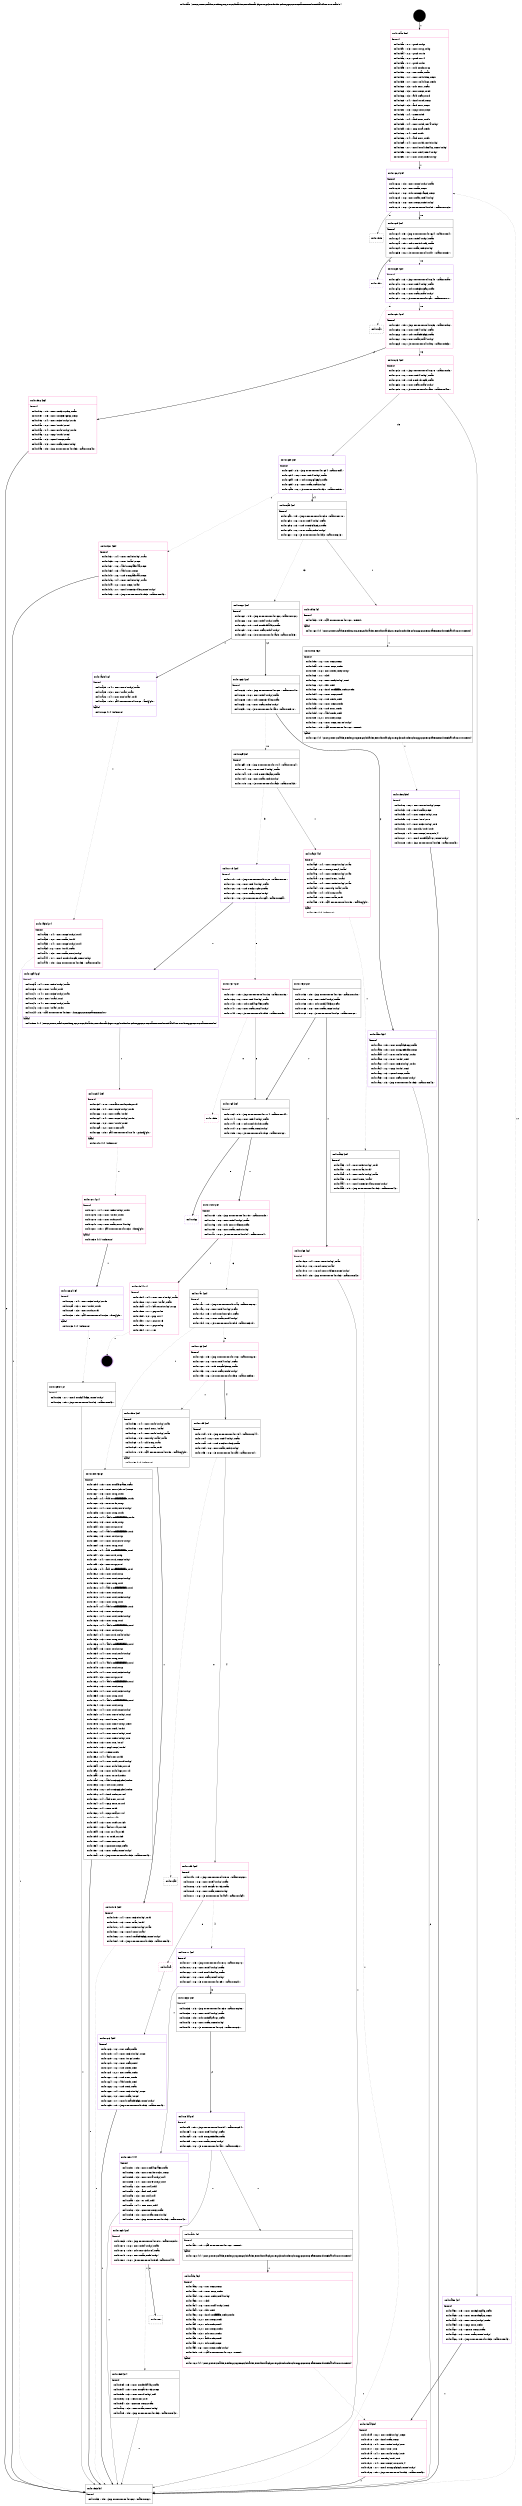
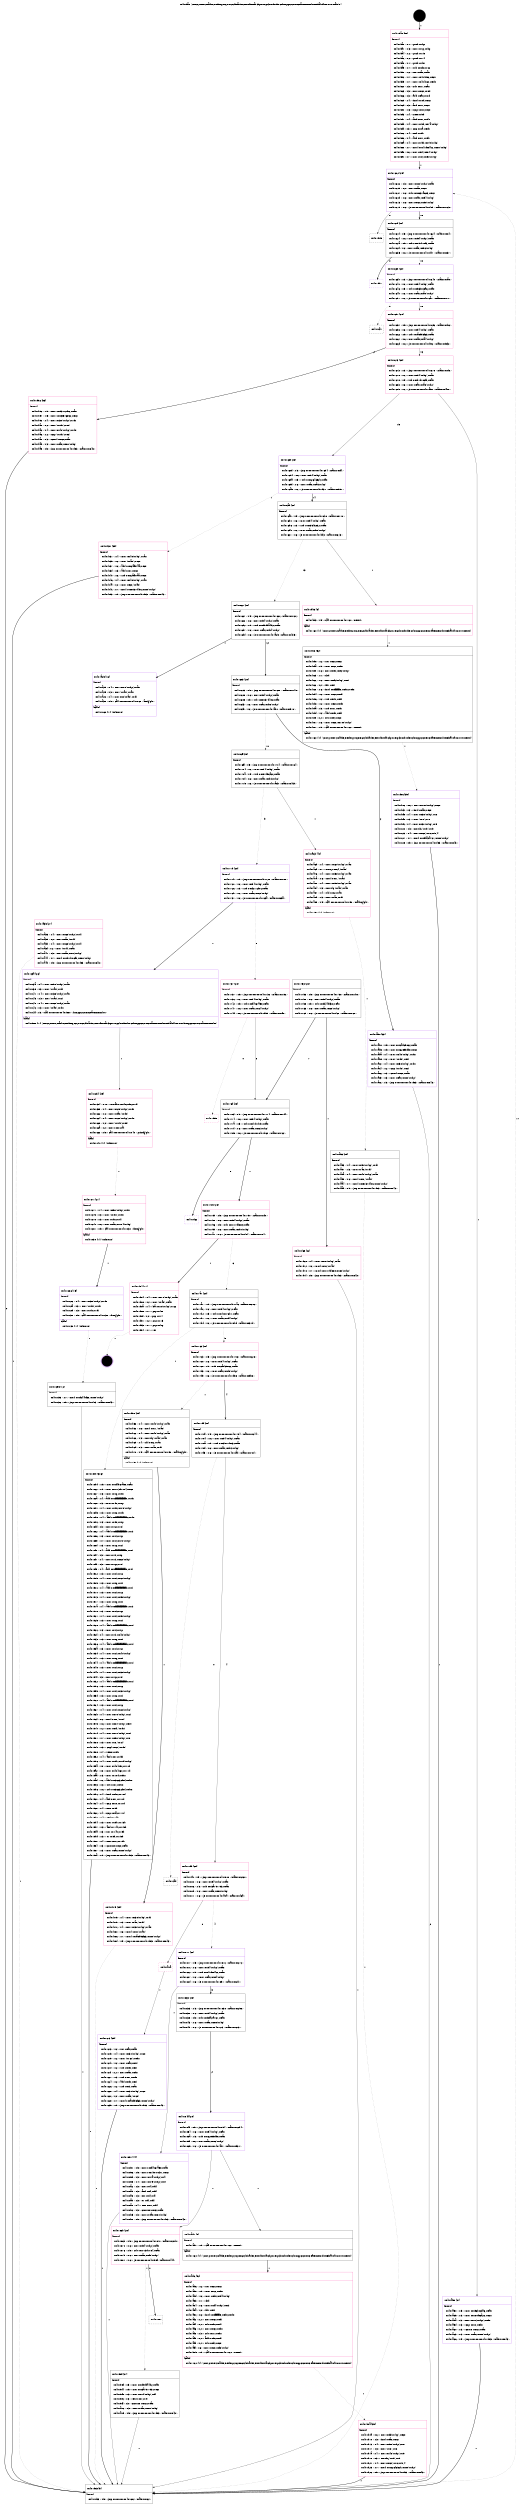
edge "0x401a25 [16]" -> "0x401a35 [27]": removed, label "1"
edge "0x401a50 [27]" -> "0x401b0a [39]": now "0x401a50 [27]" -> "0x401de3 [5]"
